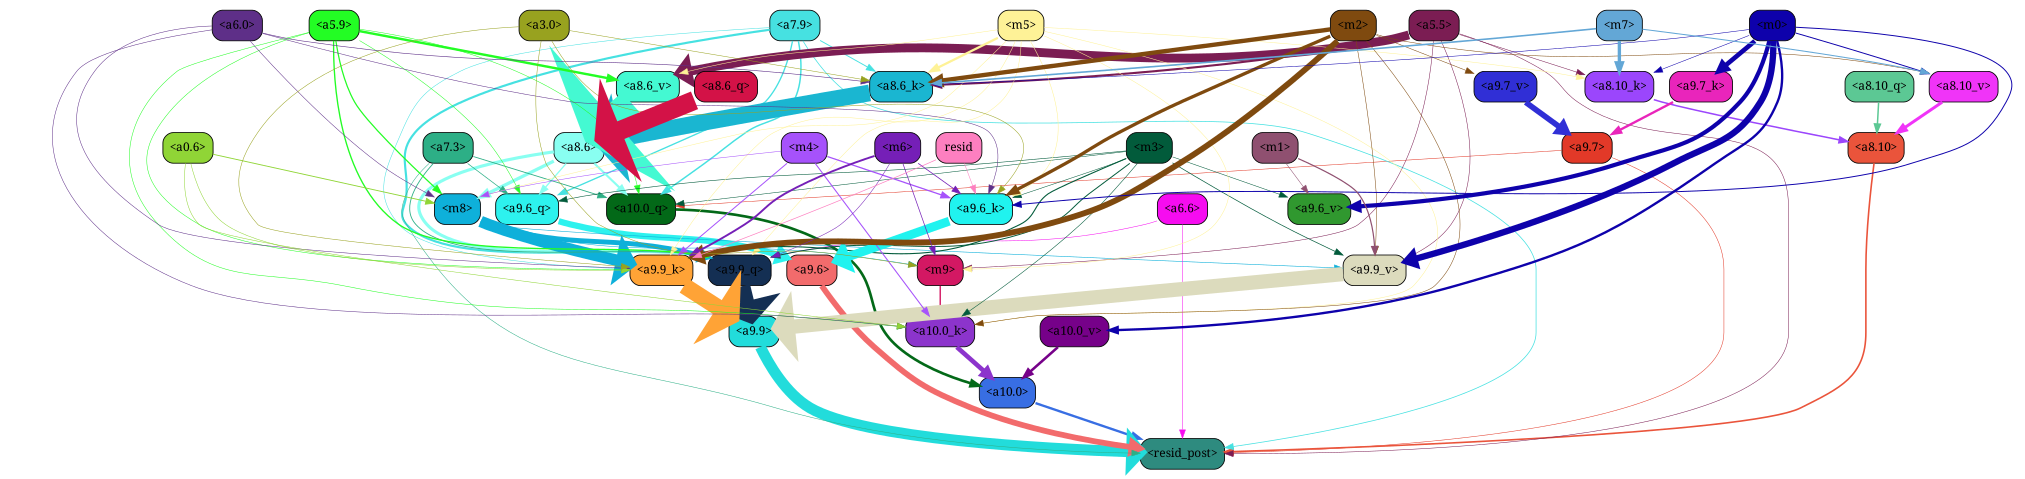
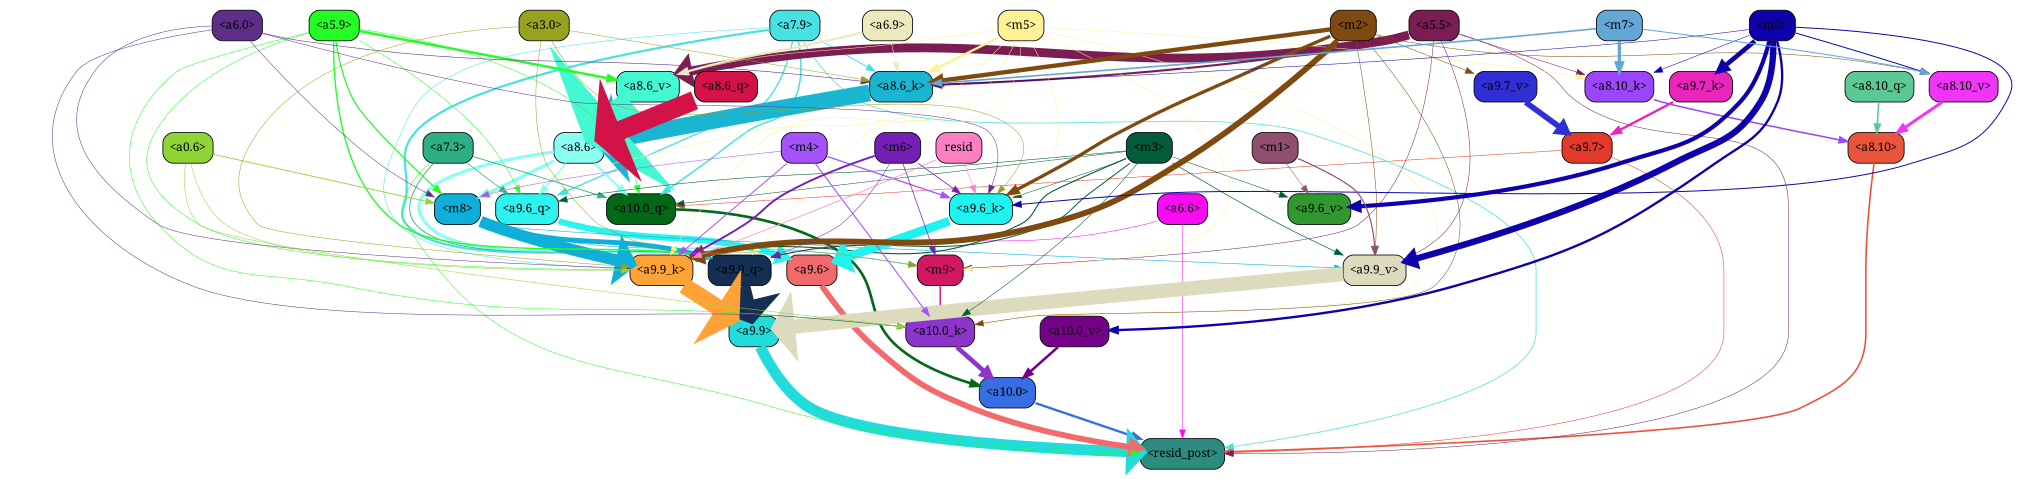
node "<a6.9>": added
edge "<a7.3>" -> "<resid_post>": color #2daf86 -> #23fd24
